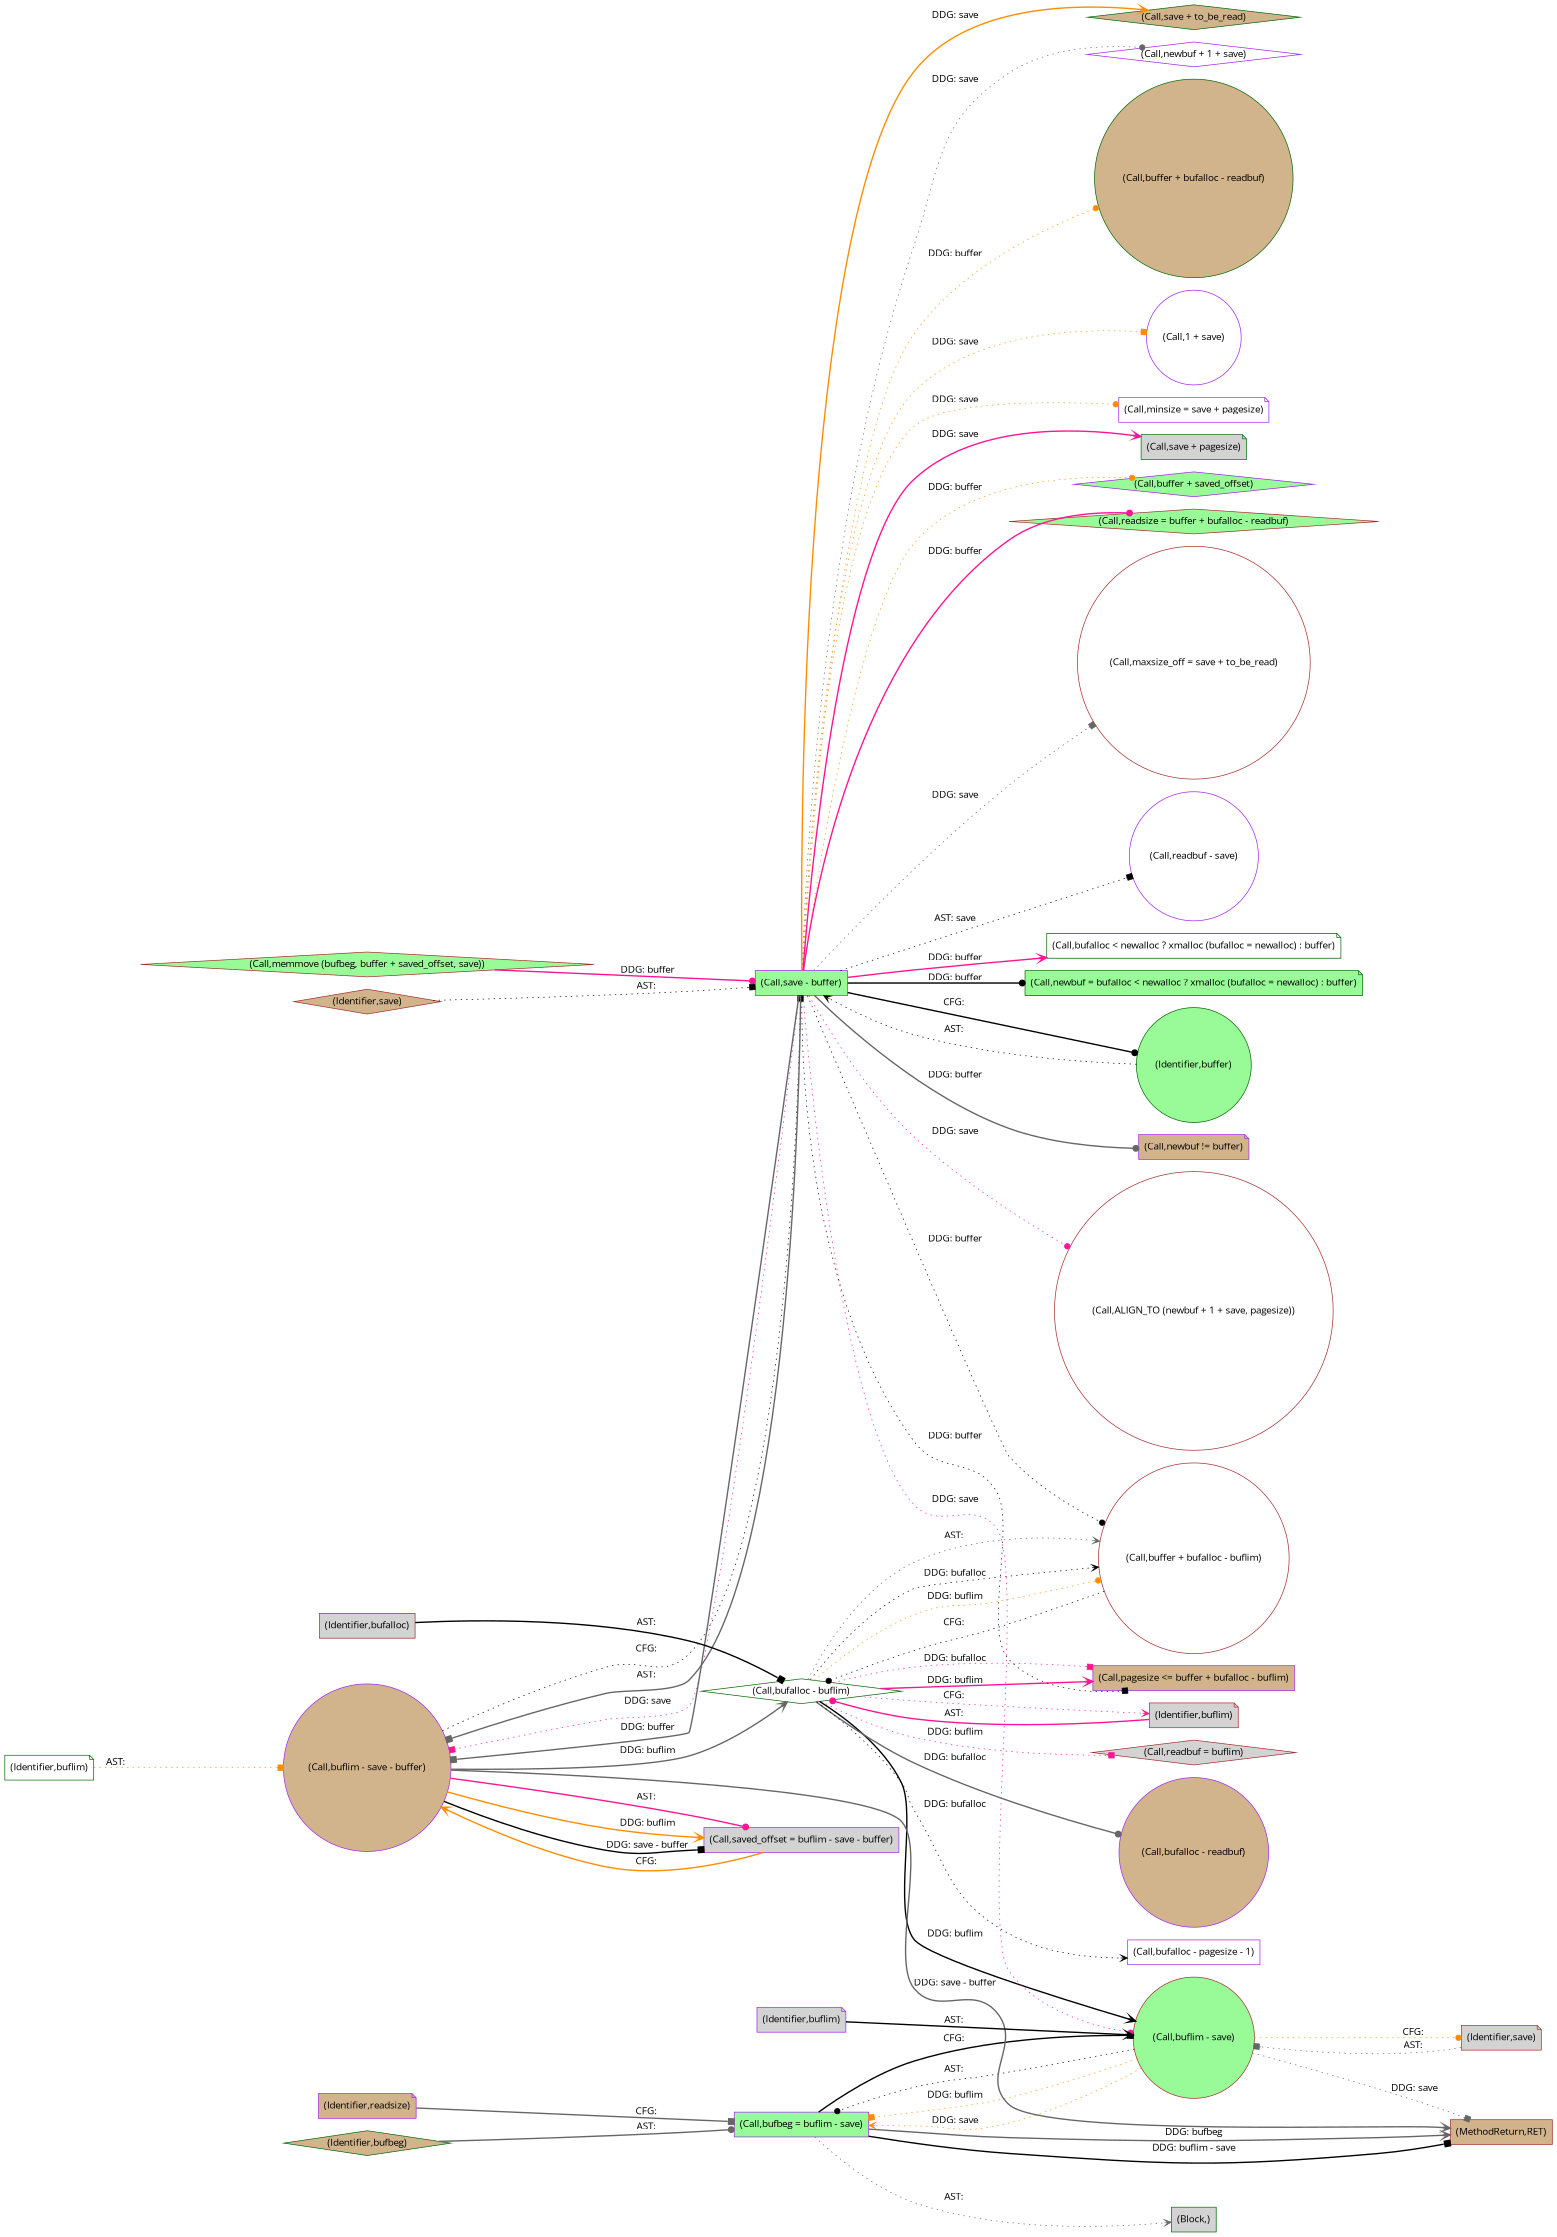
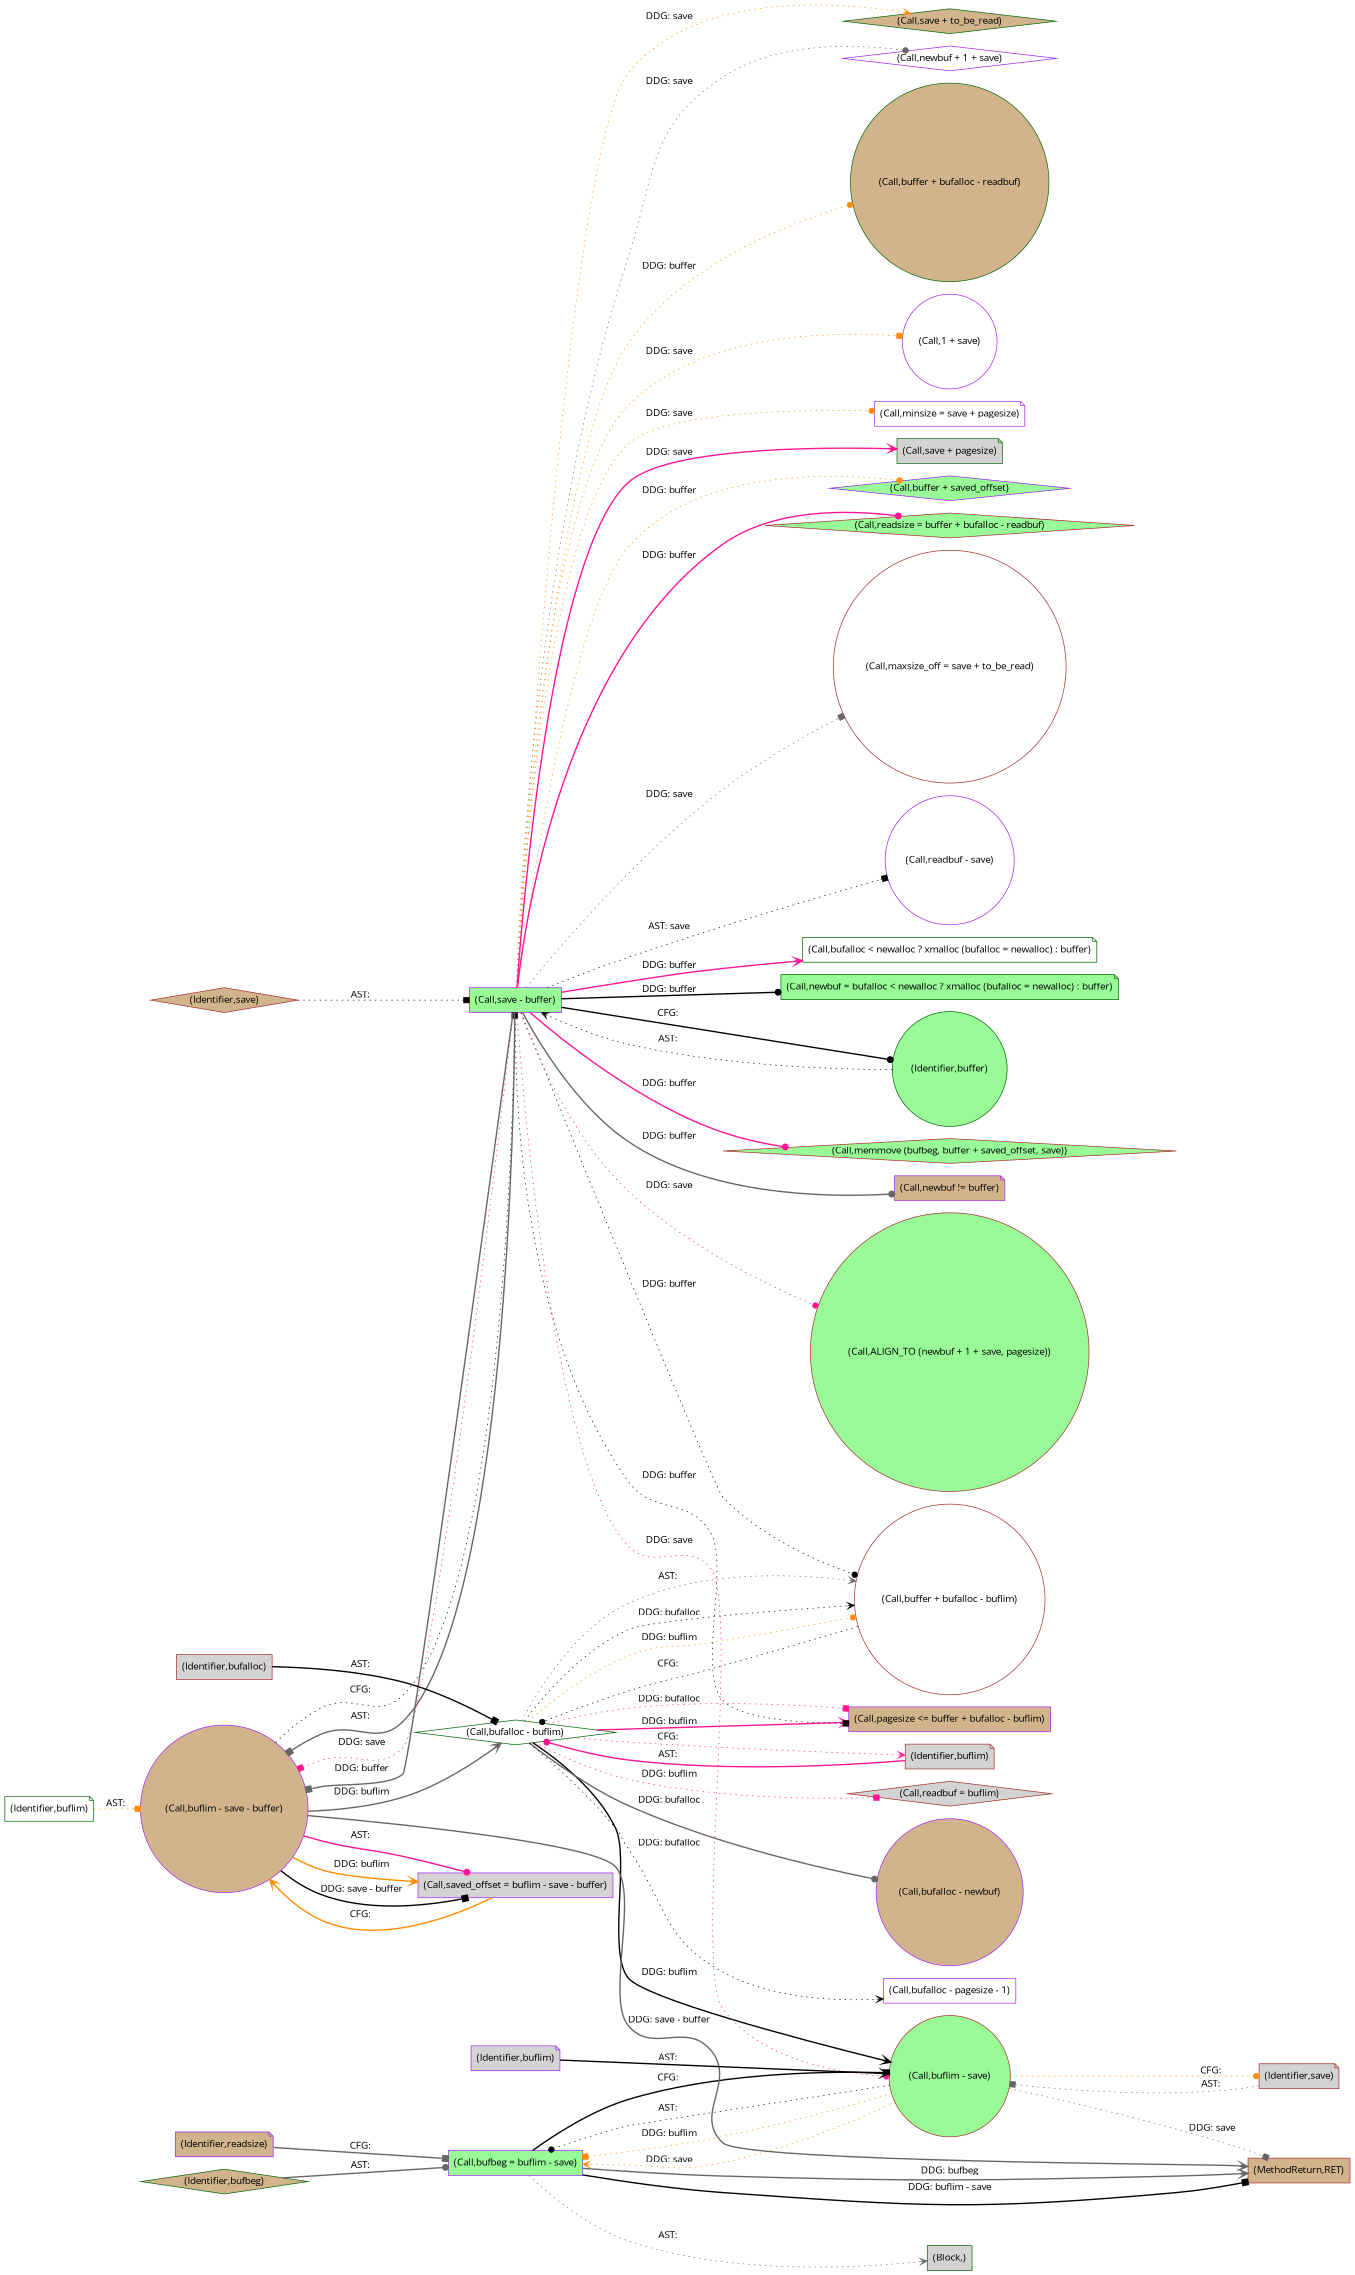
edge "(Call,save - buffer)" -> "(Call,save + to_be_read)": style bold -> dotted
edge "(Call,memmove (bufbeg, buffer + saved_offset, save))" -> "(Call,save - buffer)": reversed
node "(Call,ALIGN_TO (newbuf + 1 + save, pagesize))": fillcolor white -> palegreen
node "(Call,bufalloc - readbuf)": label "(Call,bufalloc - readbuf)" -> "(Call,bufalloc - newbuf)"
